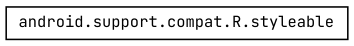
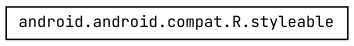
node "android.support.compat.R.styleable": label "android.support.compat.R.styleable" -> "android.android.compat.R.styleable"
